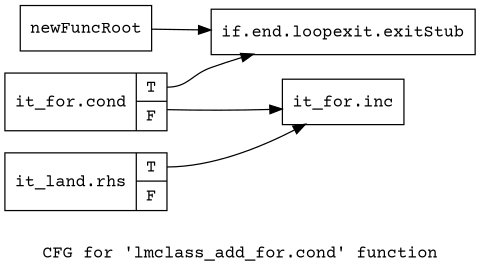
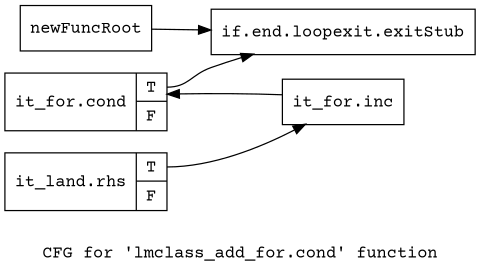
edge "it_for.cond" -> "it_for.inc": reversed
